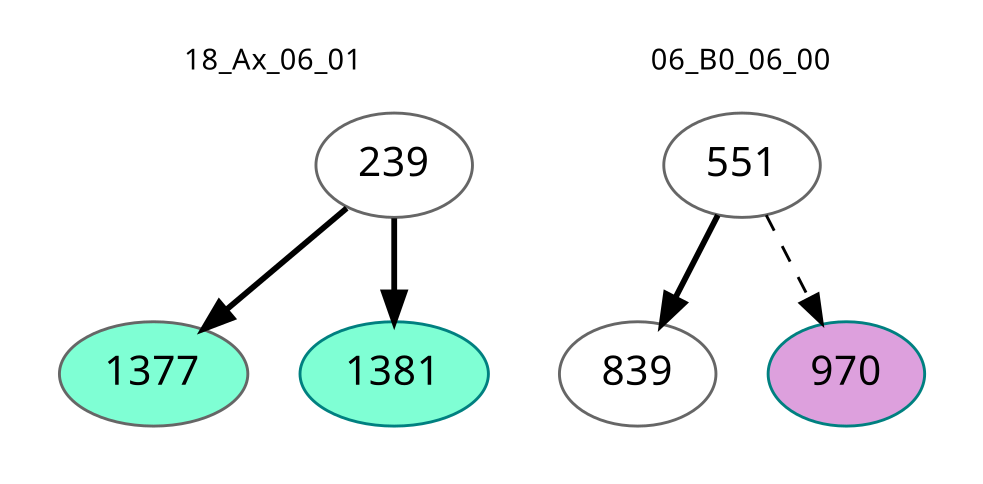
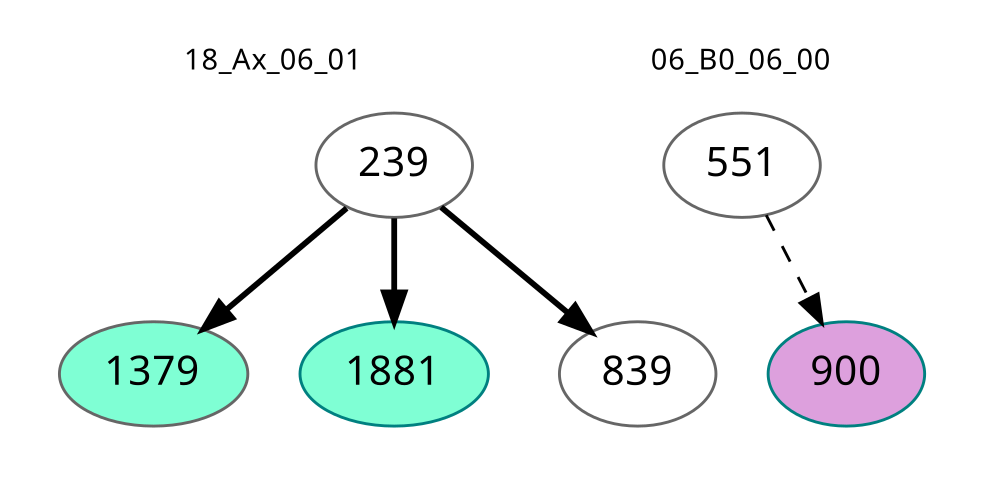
edge "551" -> "839": now "239" -> "839"
node "1377": label "1377" -> "1379"
node "1381": label "1381" -> "1881"
node "970": label "970" -> "900"
